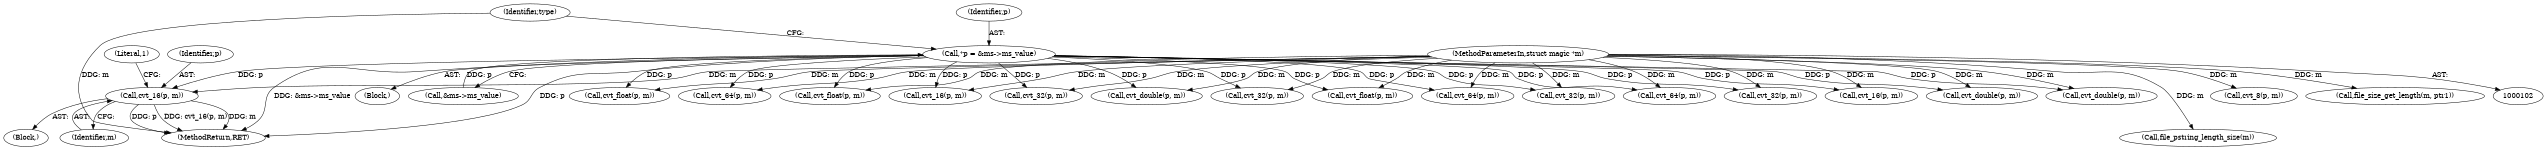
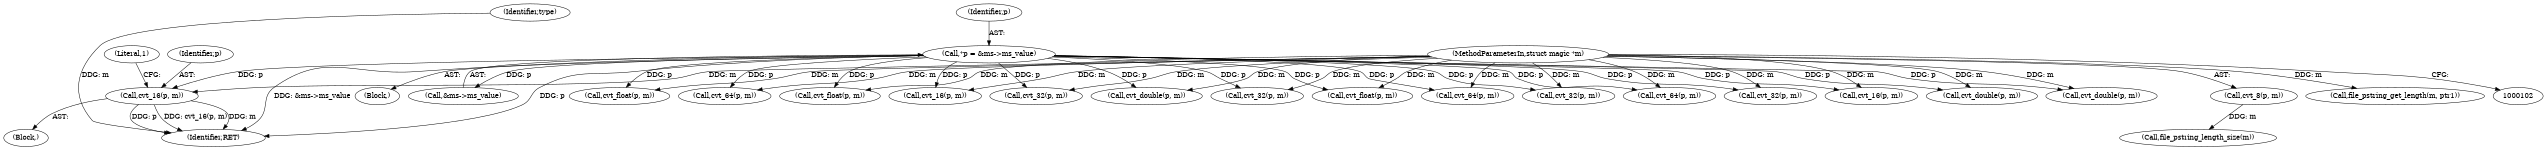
edge "(Identifier,type)" -> "(Call,*p = &ms->ms_value)": removed, label "CFG:"
edge "(MethodParameterIn,struct magic *m)" -> "(Call,file_pstring_length_size(m))": now "(Call,cvt_8(p, m))" -> "(Call,file_pstring_length_size(m))"
edge "(Call,&ms->ms_value)" -> "(Call,*p = &ms->ms_value)": label "DDG: p" -> "AST: "
edge "(Call,*p = &ms->ms_value)" -> "(Call,&ms->ms_value)": label "CFG: " -> "DDG: p"
edge "(MethodParameterIn,struct magic *m)" -> "(Call,cvt_8(p, m))": label "DDG: m" -> "AST: "
edge "(MethodParameterIn,struct magic *m)" -> "1000102": label "AST: " -> "CFG: "
node "(Call,file_size_get_length(m, ptr1))": label "(Call,file_size_get_length(m, ptr1))" -> "(Call,file_pstring_get_length(m, ptr1))"
node "(Identifier,m)": removed
node "(MethodReturn,RET)": label "(MethodReturn,RET)" -> "(Identifier,RET)"
